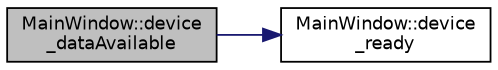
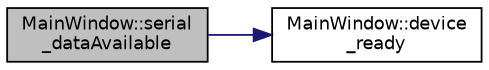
node "MainWindow::device _dataAvailable": label "MainWindow::device _dataAvailable" -> "MainWindow::serial _dataAvailable"
